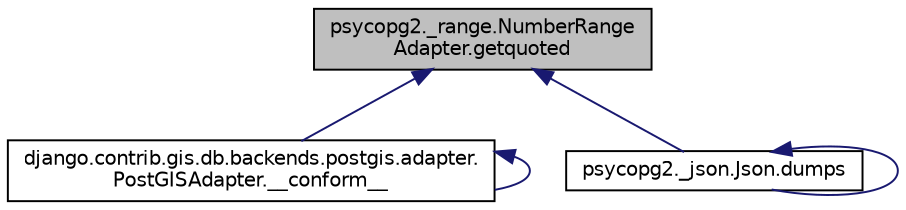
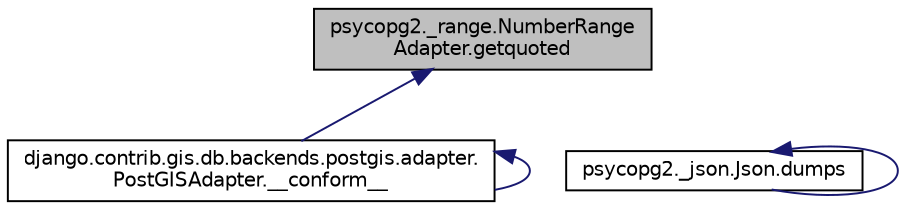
edge "psycopg2._json.Json.dumps" -> "psycopg2._range.NumberRange Adapter.getquoted": removed
